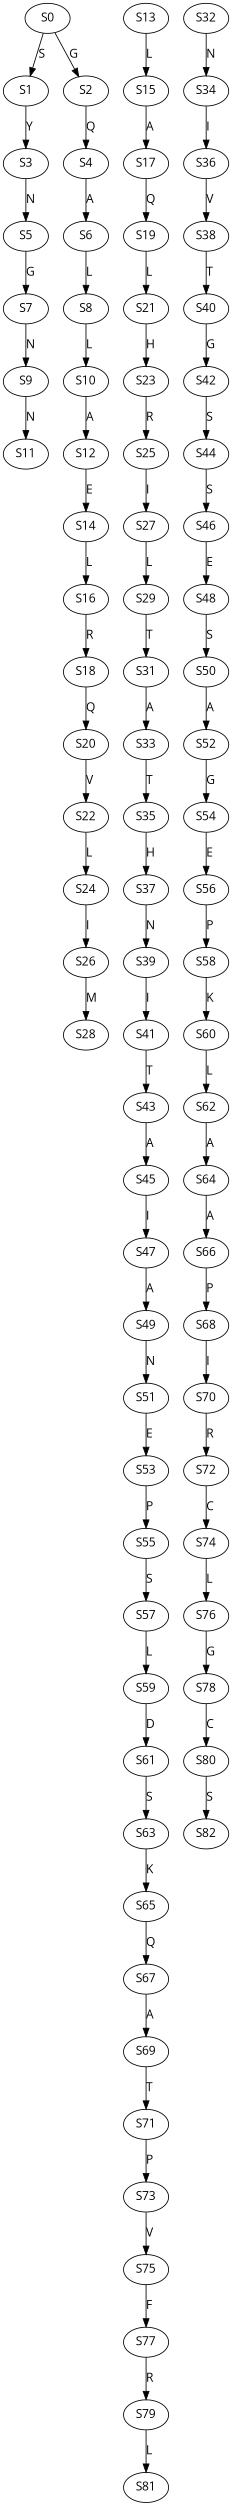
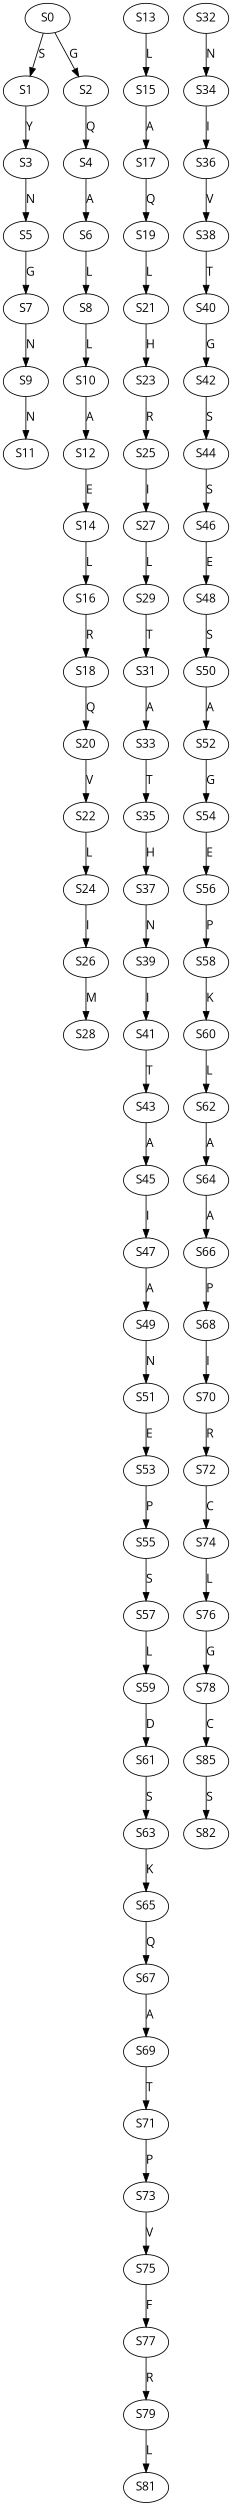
node "S80": label "S80" -> "S85"
